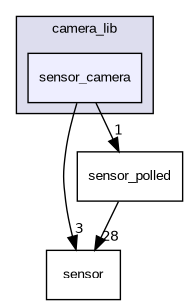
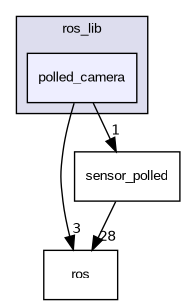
cluster "camera_lib": label "camera_lib" -> "ros_lib"
node "sensor_camera": label "sensor_camera" -> "polled_camera"
node "sensor": label "sensor" -> "ros"
